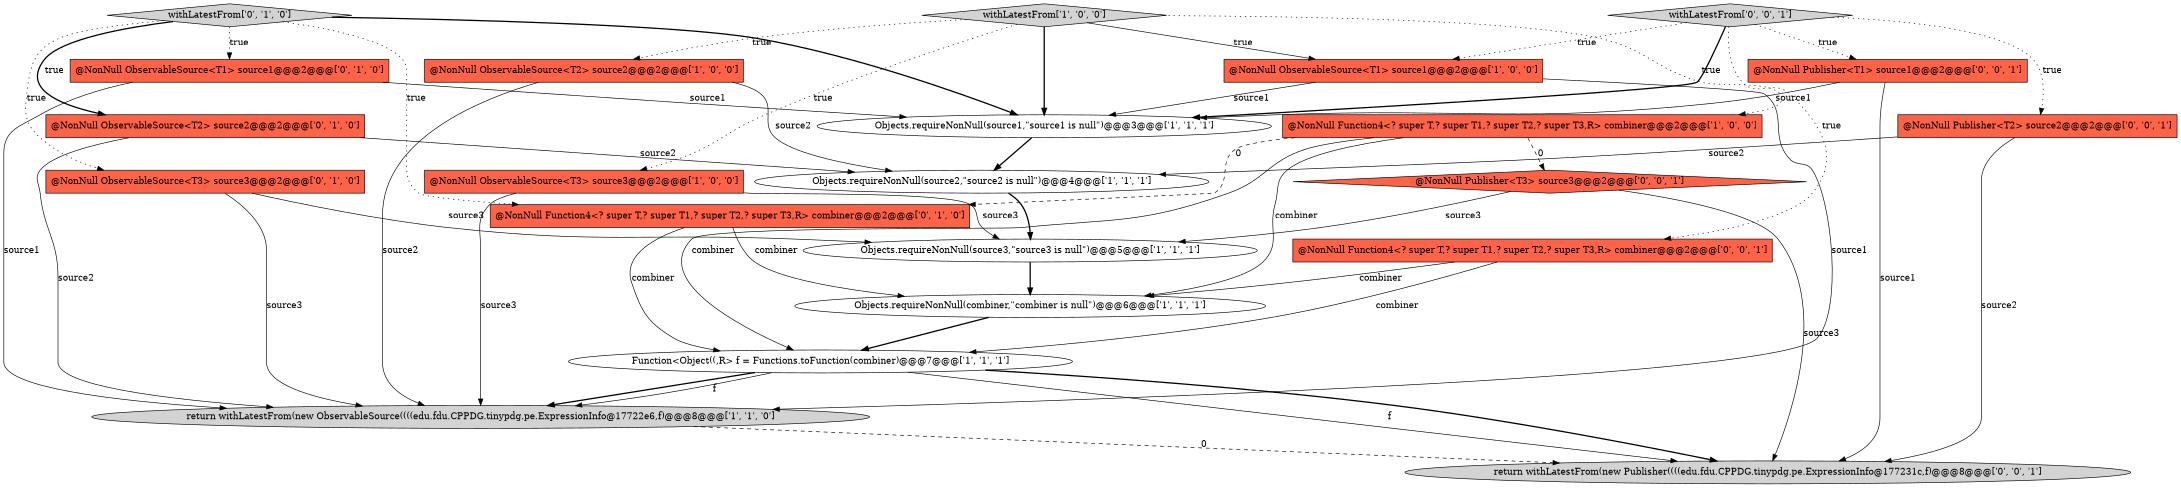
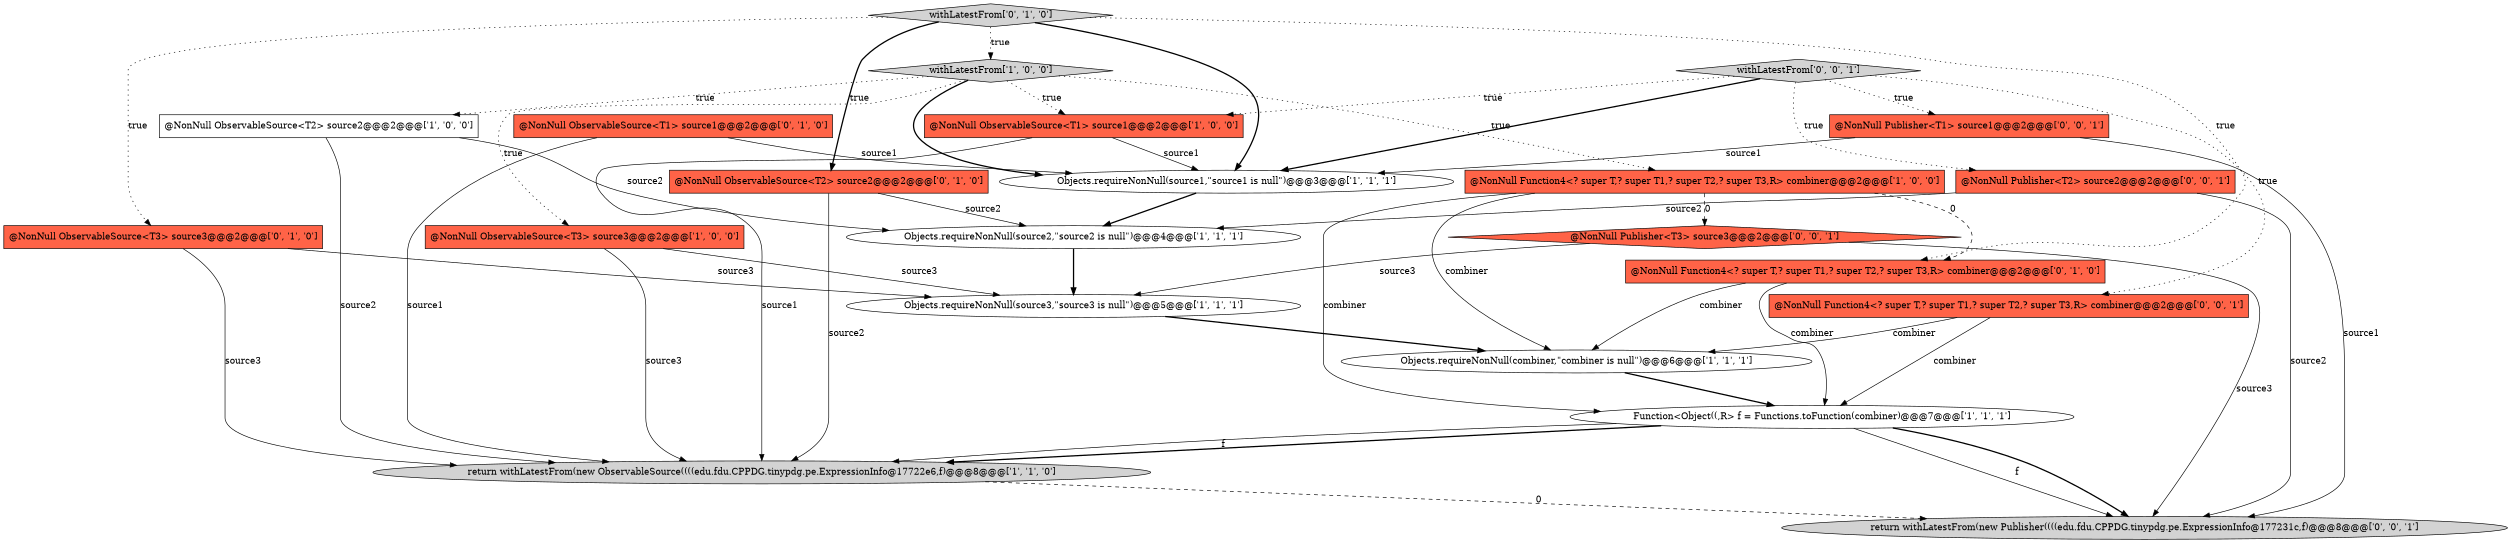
edge "withLatestFrom['0', '1', '0']" -> "@NonNull ObservableSource<T1> source1@@@2@@@['0', '1', '0']": now "withLatestFrom['0', '1', '0']" -> "withLatestFrom['1', '0', '0']"
edge "withLatestFrom['1', '0', '0']" -> "@NonNull ObservableSource<T1> source1@@@2@@@['1', '0', '0']": style solid -> dotted
node "@NonNull ObservableSource<T2> source2@@@2@@@['1', '0', '0']": fillcolor tomato -> white
